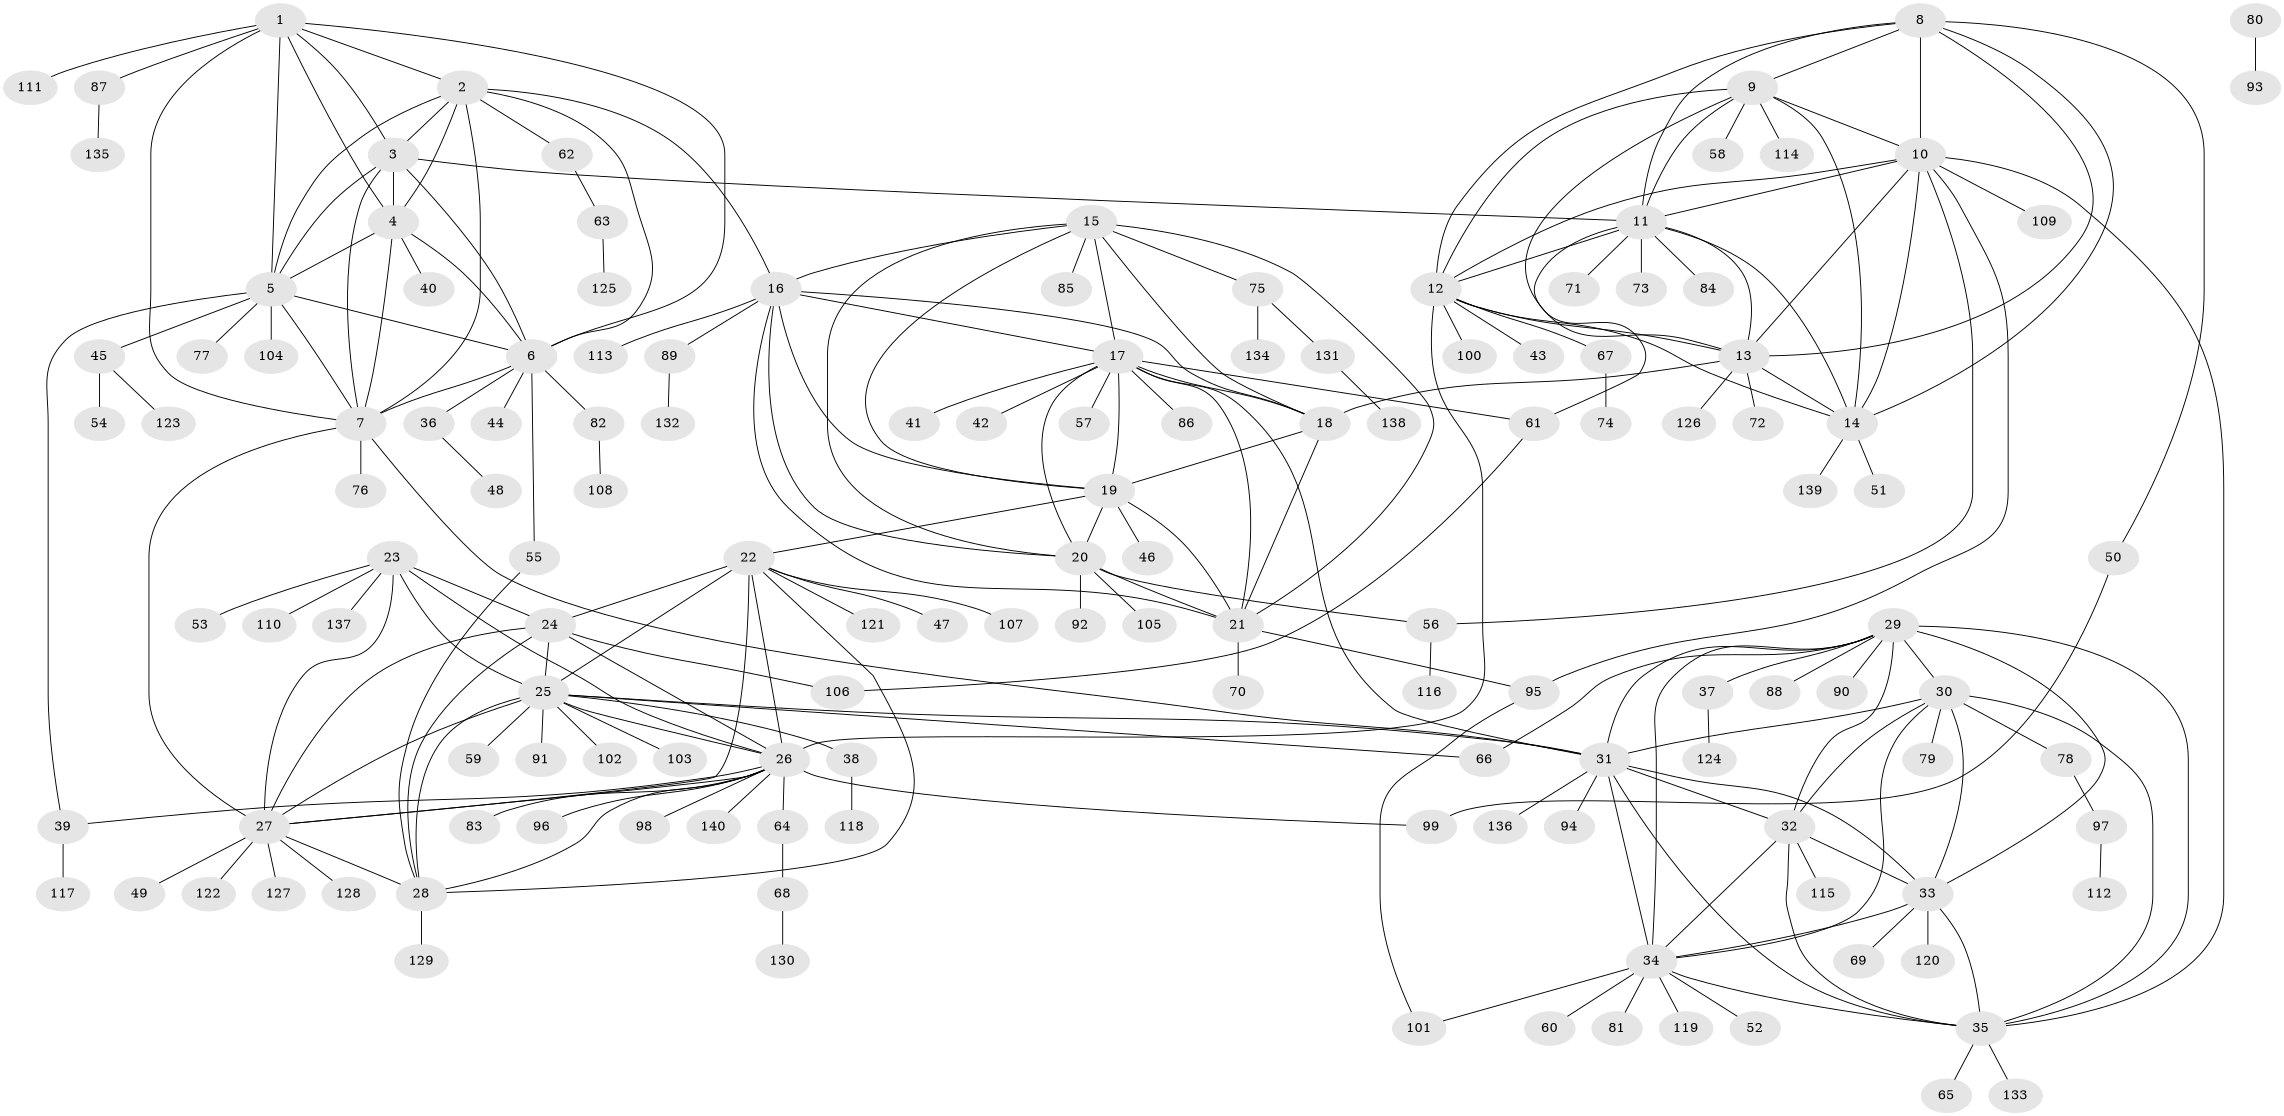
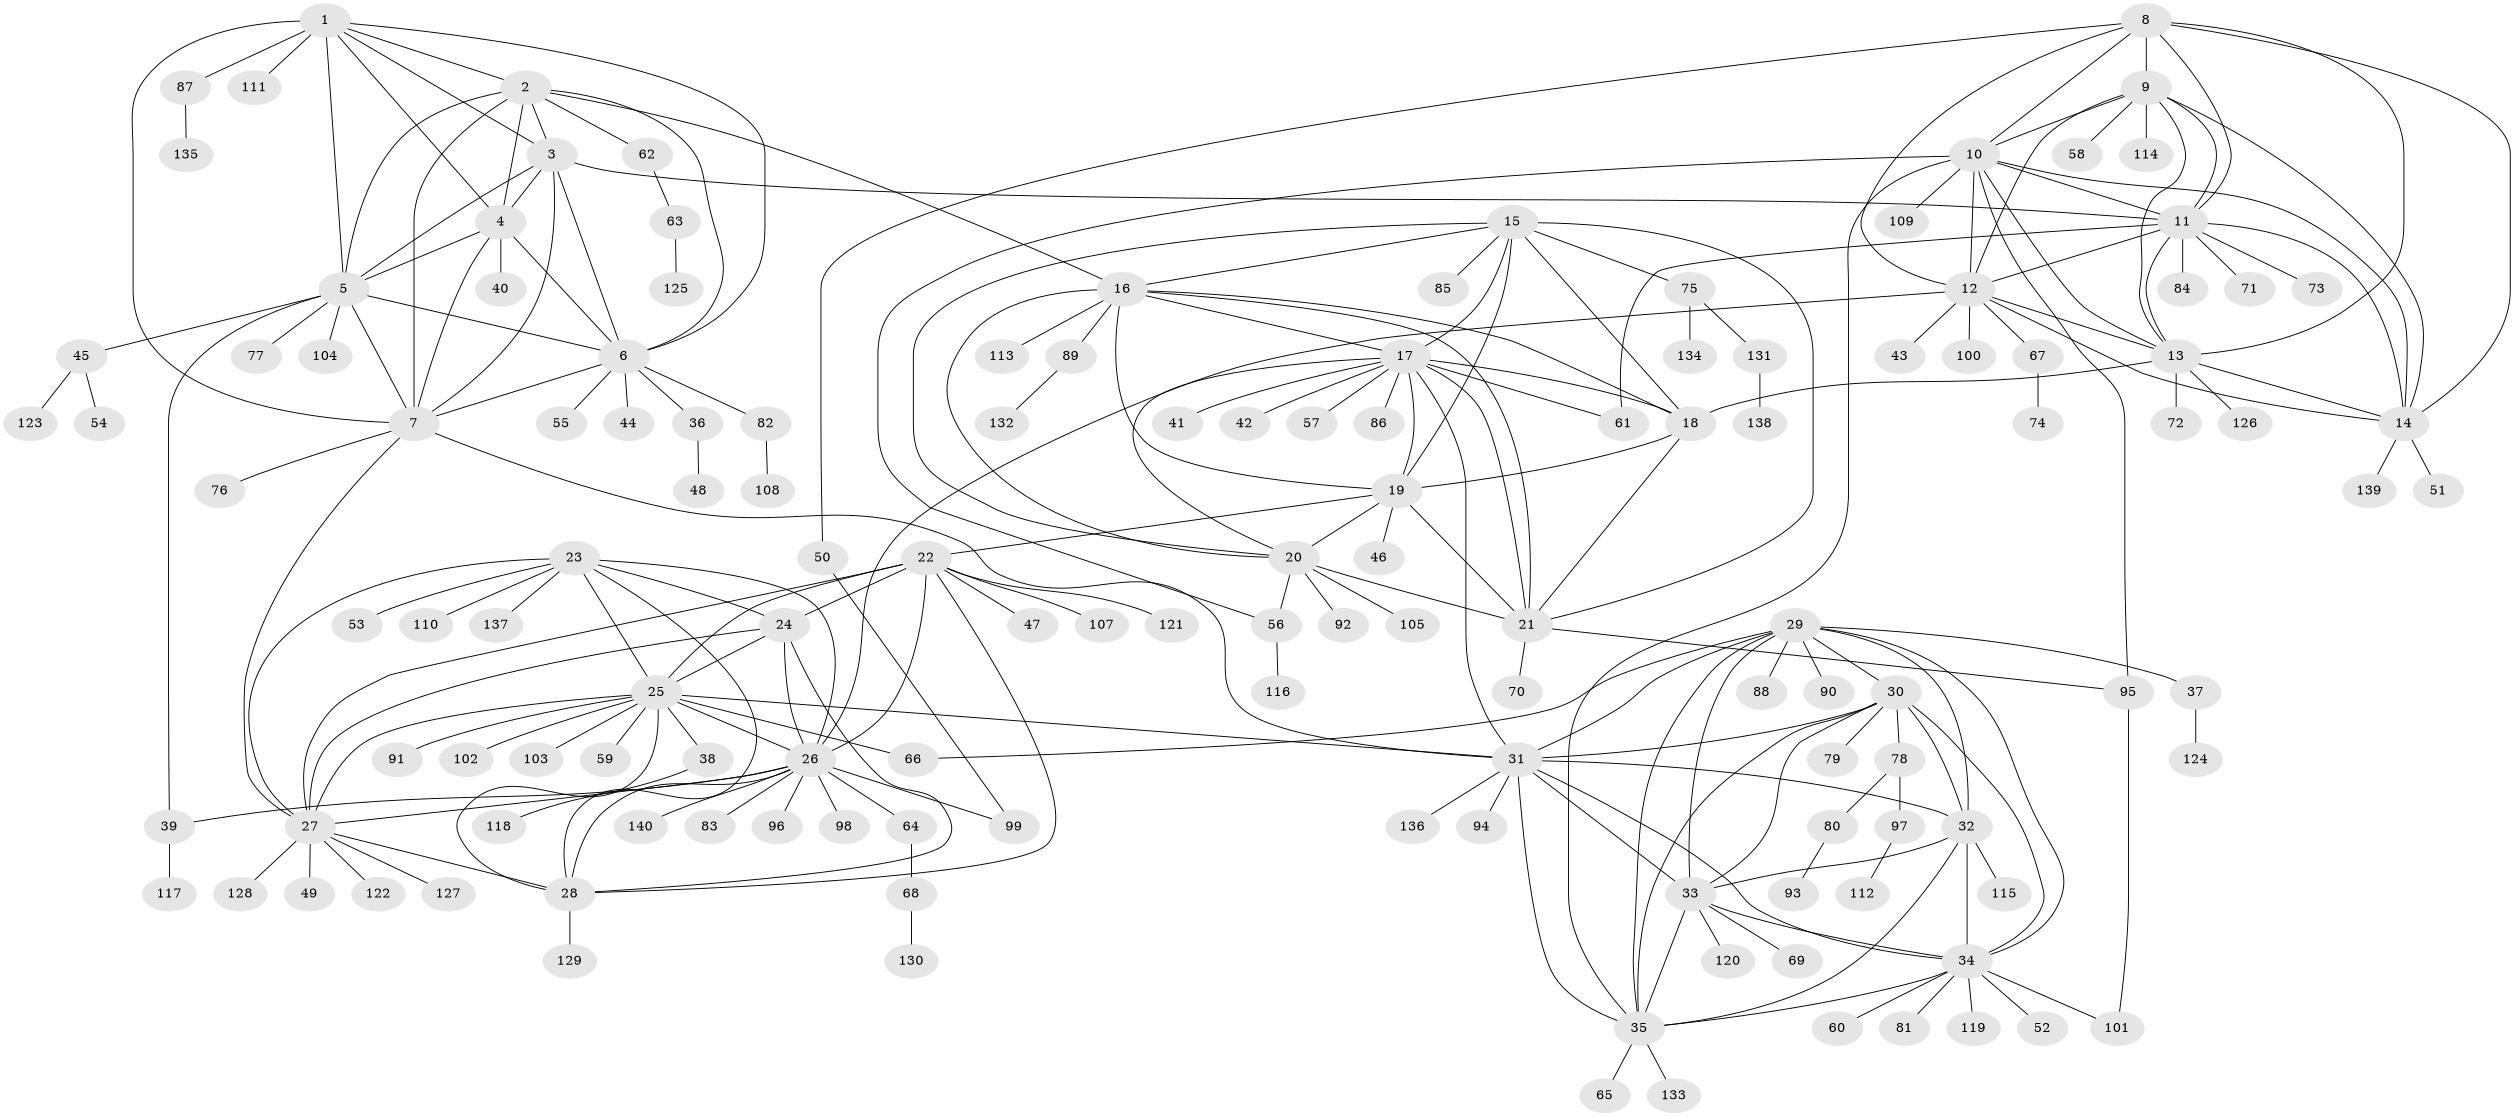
node "106": removed
edge "55" -- "28": now "23" -- "28"
edge "78" -- "80": added
